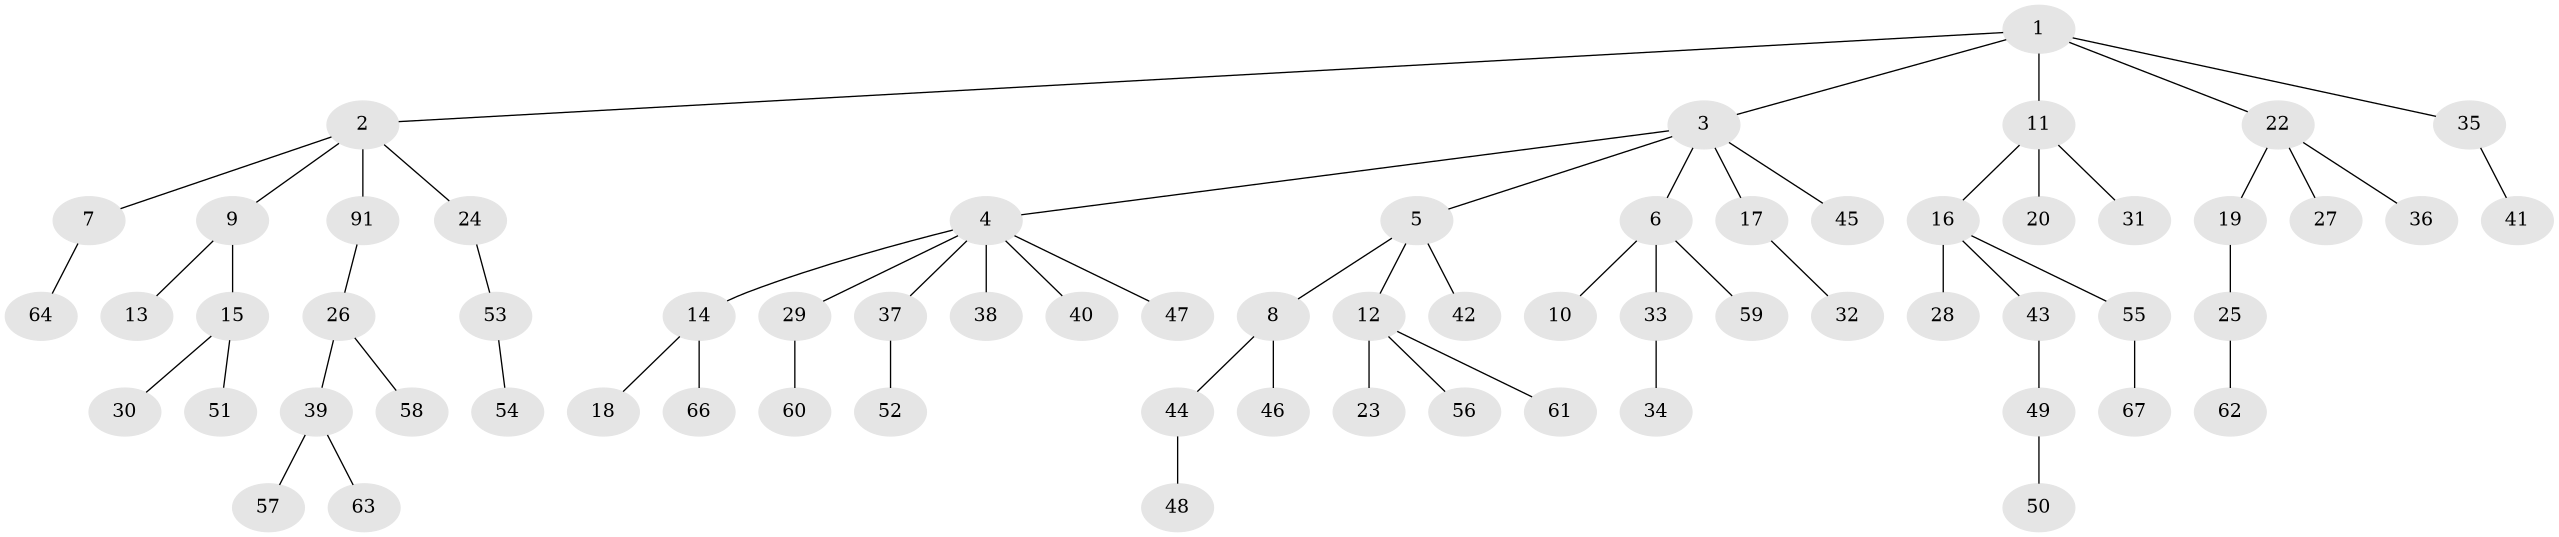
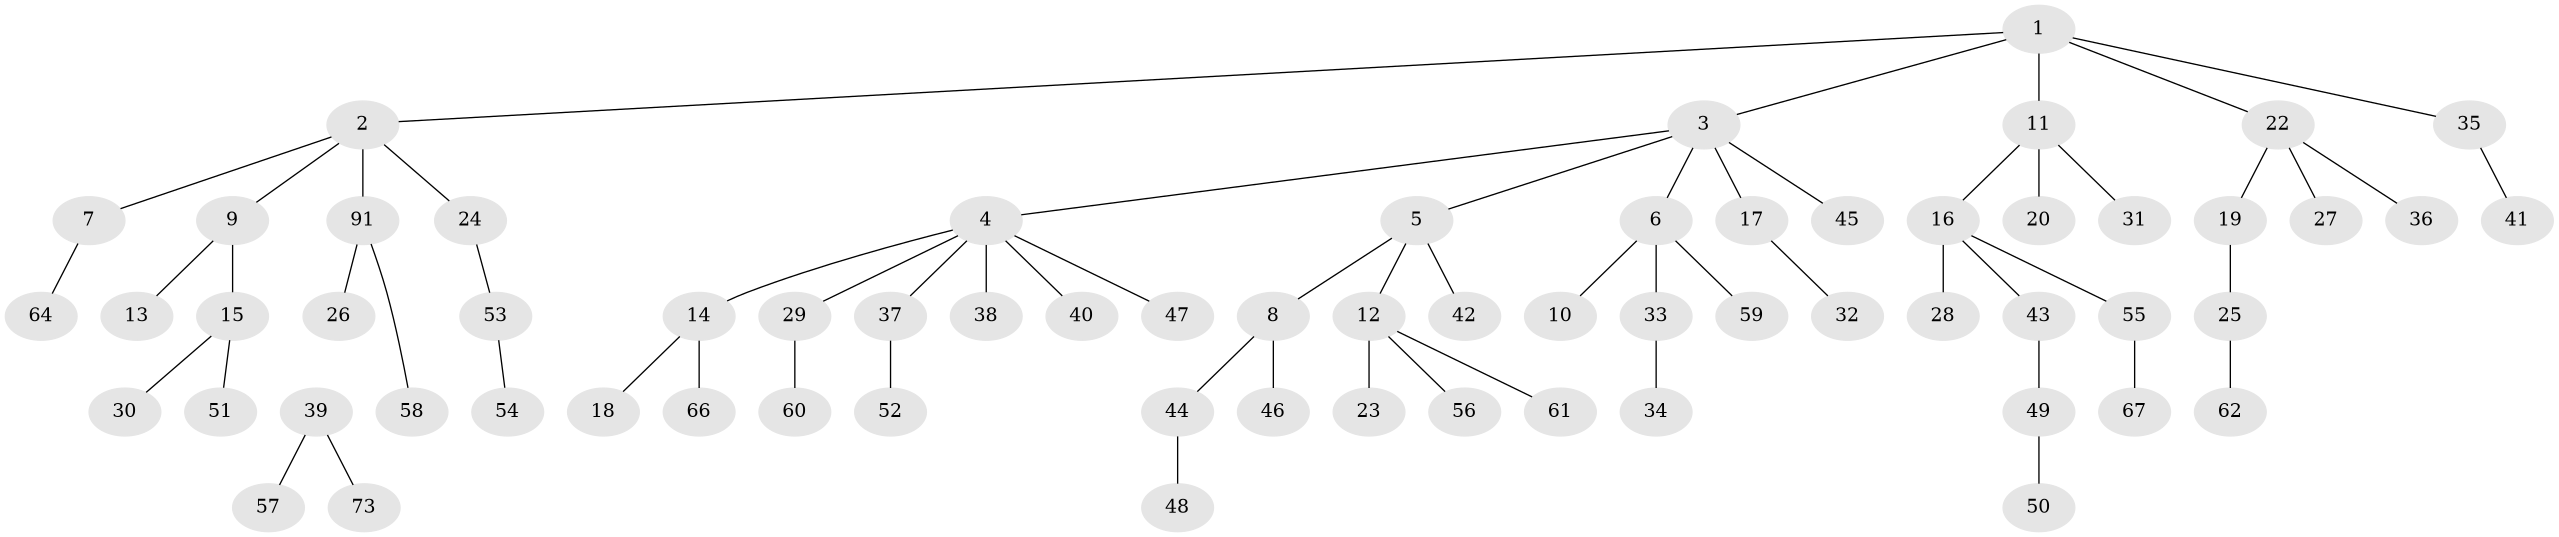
edge "26" -- "39": removed
edge "26" -- "58": now "91" -- "58"
node "63": label "63" -> "73"
